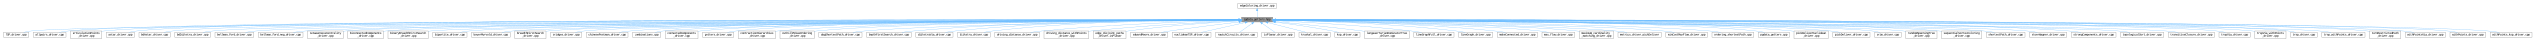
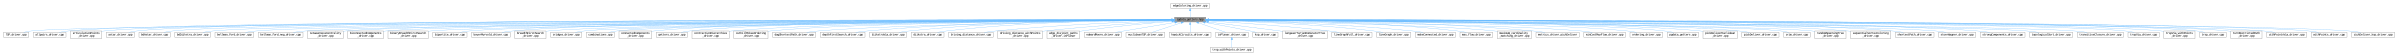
edge "trsp_withPoints_driver.cpp" -> "pgdata_getters.hpp": now "trsp_withPoints_driver.cpp" -> "isPlanar_driver.cpp"
node "chinesePostman_driver.cpp": removed
node "kruskal_driver.cpp": removed
node "ordering_shortestPath.cpp": label "ordering_shortestPath.cpp" -> "ordering_driver.cpp"
node "withPoints_ksp_driver.cpp": label "withPoints_ksp_driver.cpp" -> "pickDeliver_ksp_driver.cpp"
